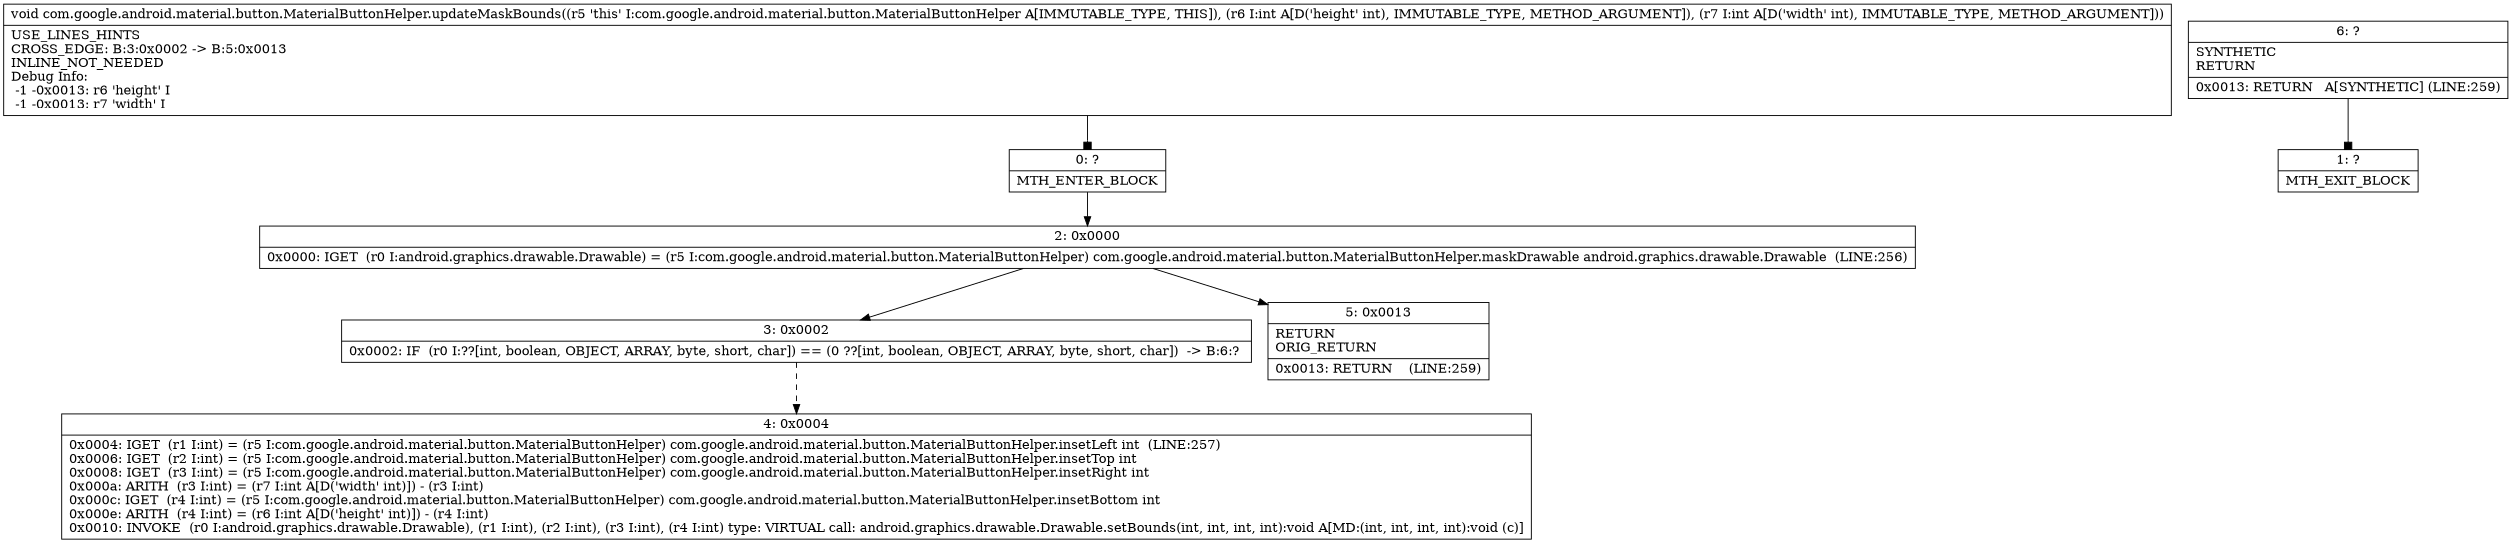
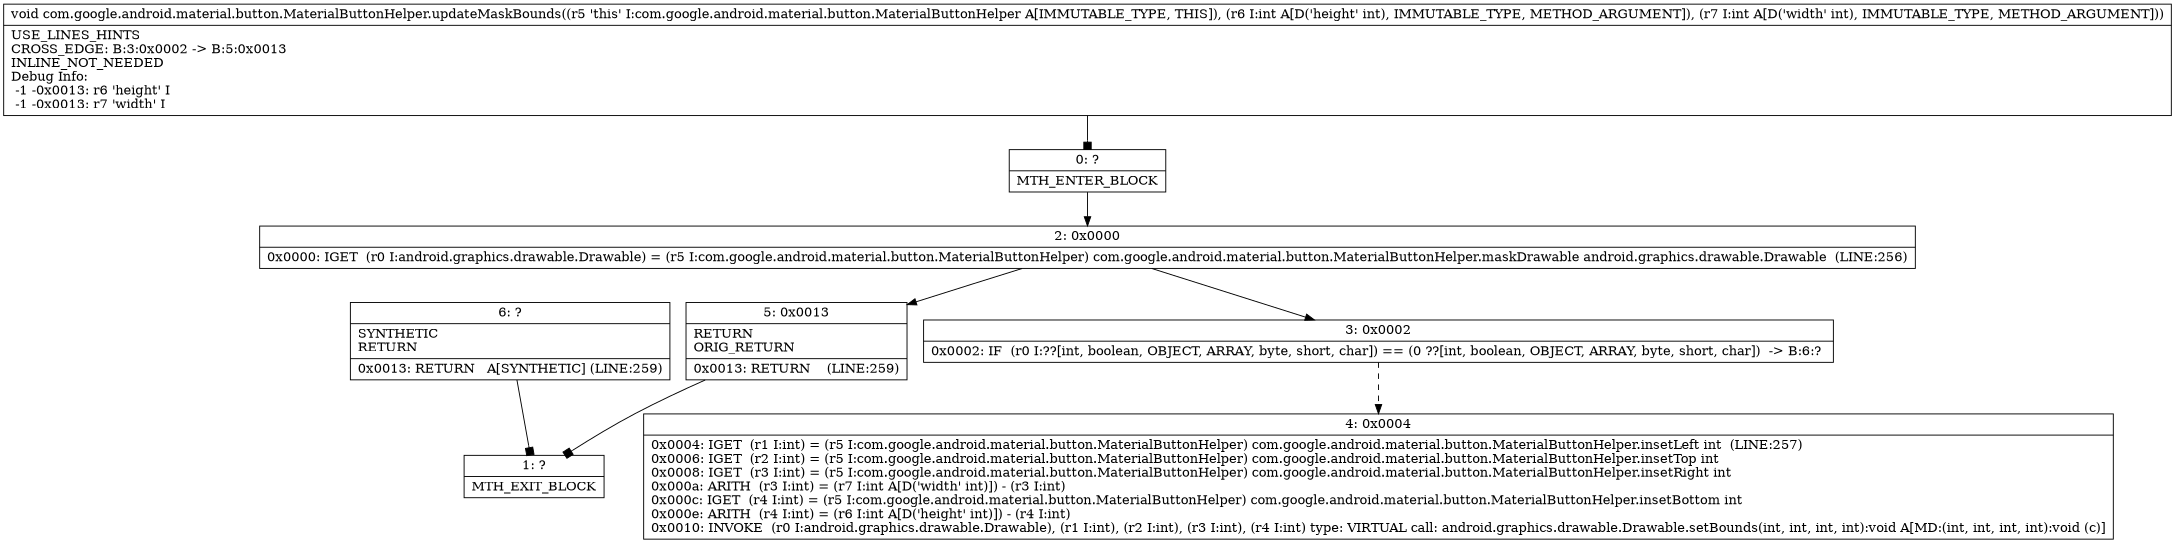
edge "5: 0x0013" -> "1: ?": added
